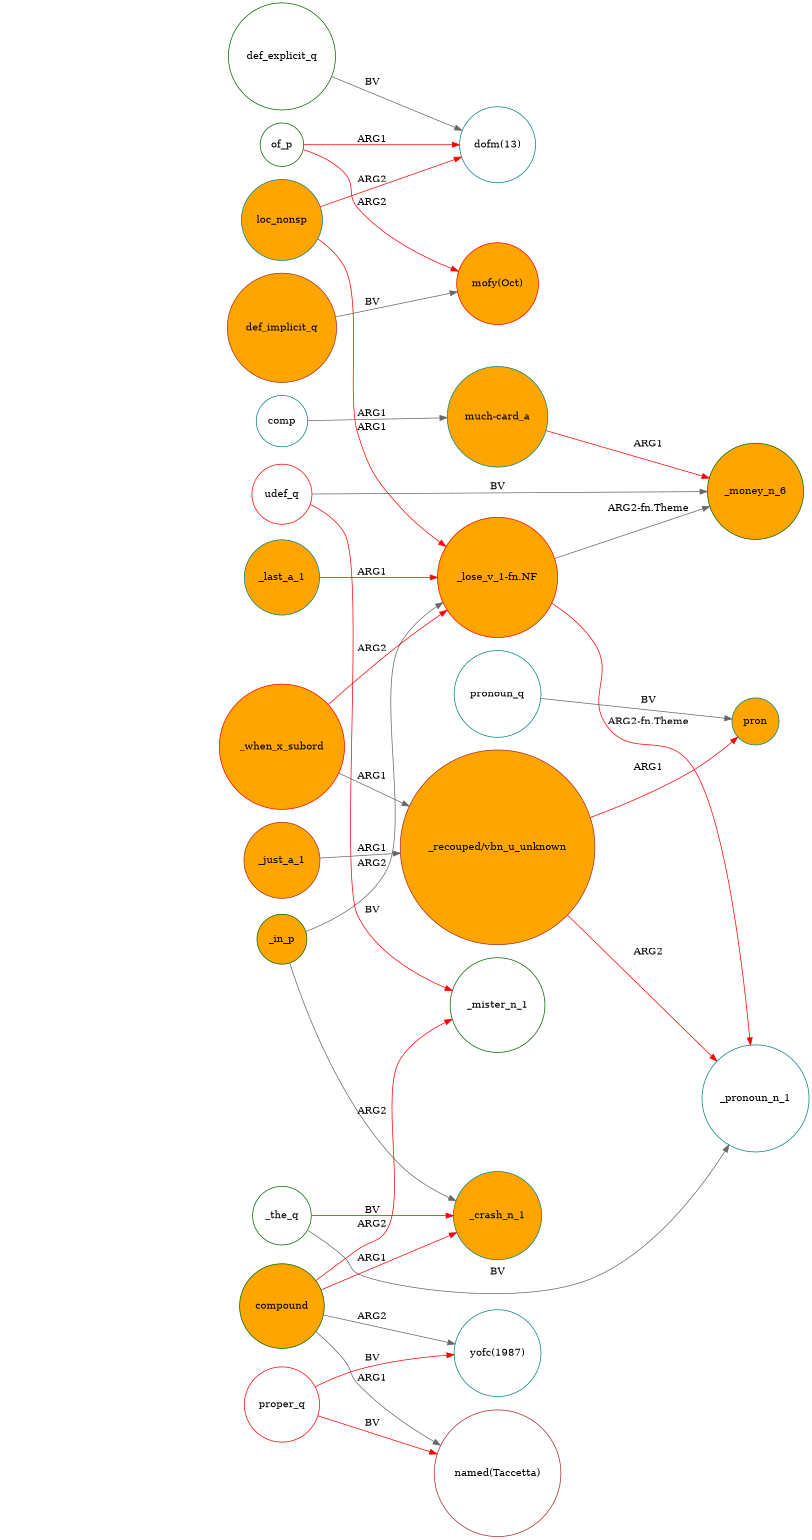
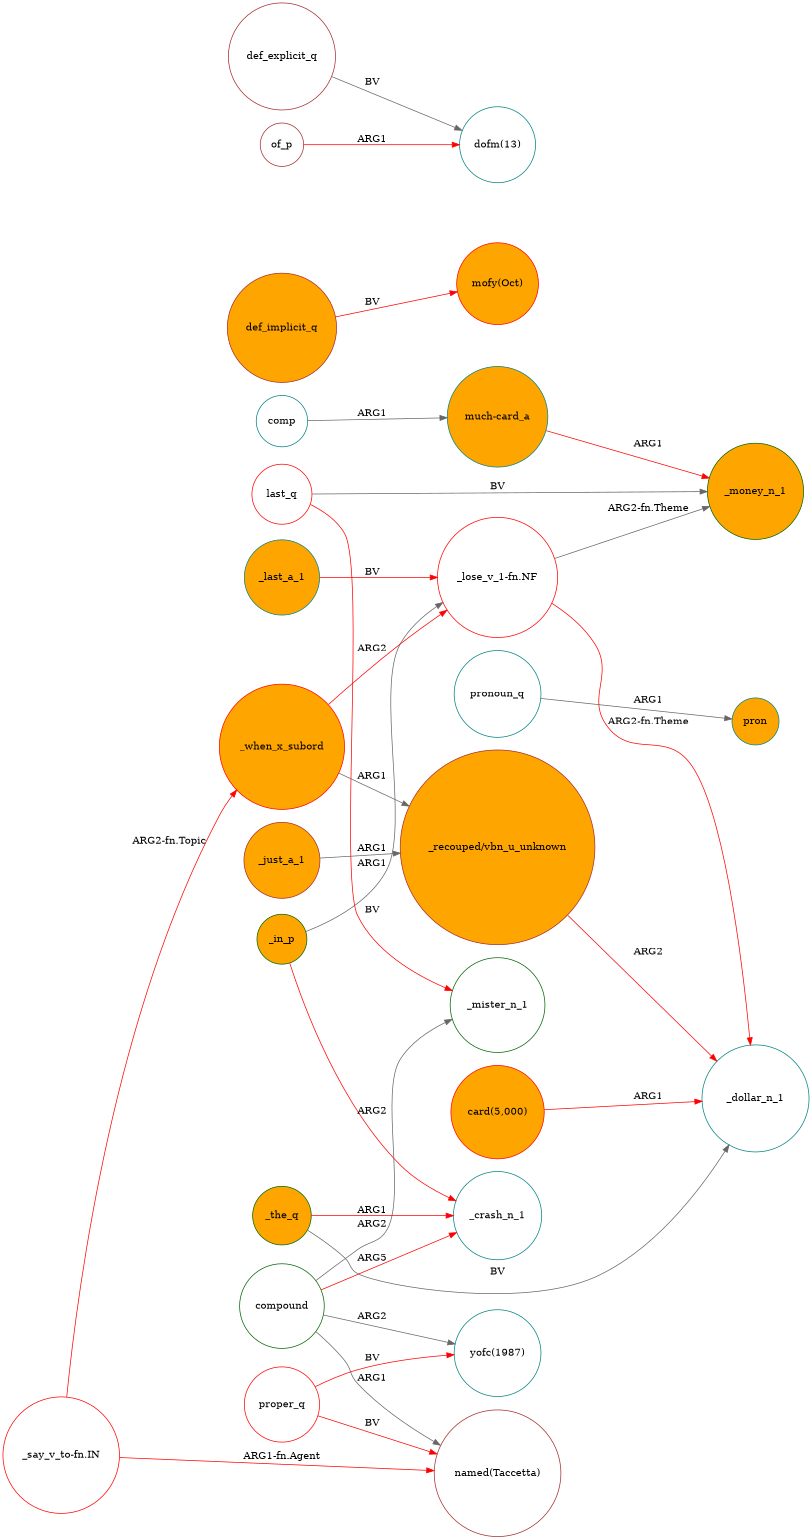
node "def_explicit_q": color darkgreen -> brown
node "of_p": color darkgreen -> brown
edge "of_p" -> "mofy(Oct)": removed, label "ARG2"
node "loc_nonsp": removed
edge "def_implicit_q" -> "mofy(Oct)": color gray40 -> red
node "_money_n_6": label "_money_n_6" -> "_money_n_1"
node "udef_q": label "udef_q" -> "last_q"
edge "_last_a_1" -> "_lose_v_1-fn.NF": label "ARG1" -> "BV"
node "_lose_v_1-fn.NF": fillcolor orange -> white
edge "pronoun_q" -> "pron": label "BV" -> "ARG1"
edge "_recouped/vbn_u_unknown" -> "pron": removed, label "ARG1"
edge "_in_p" -> "_lose_v_1-fn.NF": label "ARG2" -> "ARG1"
edge "_in_p" -> "_crash_n_1": color gray40 -> red
node "_pronoun_n_1": label "_pronoun_n_1" -> "_dollar_n_1"
node "card(5,000)": added
edge "compound" -> "_mister_n_1": color red -> gray40
edge "_the_q" -> "_crash_n_1": label "BV" -> "ARG1"
node "_the_q": fillcolor white -> orange
node "_crash_n_1": fillcolor orange -> white
edge "compound" -> "_crash_n_1": label "ARG1" -> "ARG5"
node "compound": fillcolor orange -> white
node "_say_v_to-fn.IN": added
